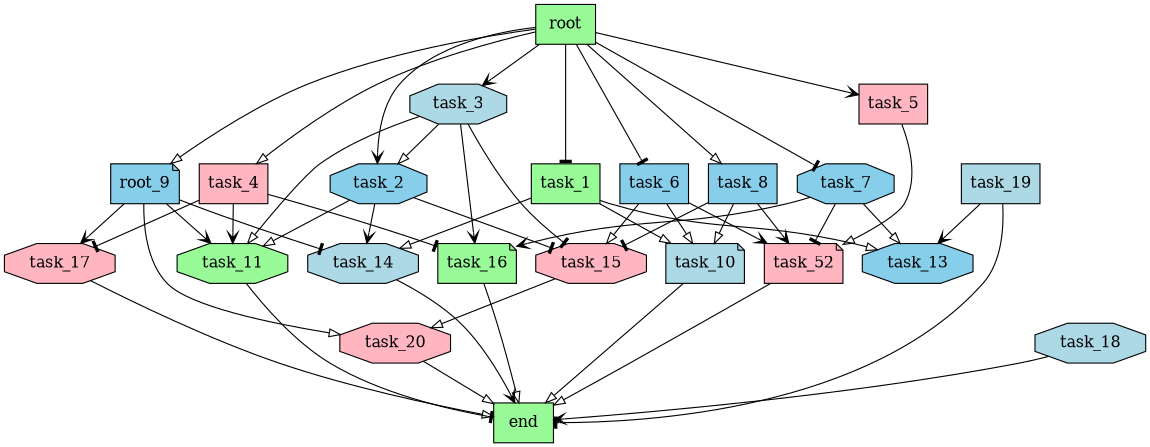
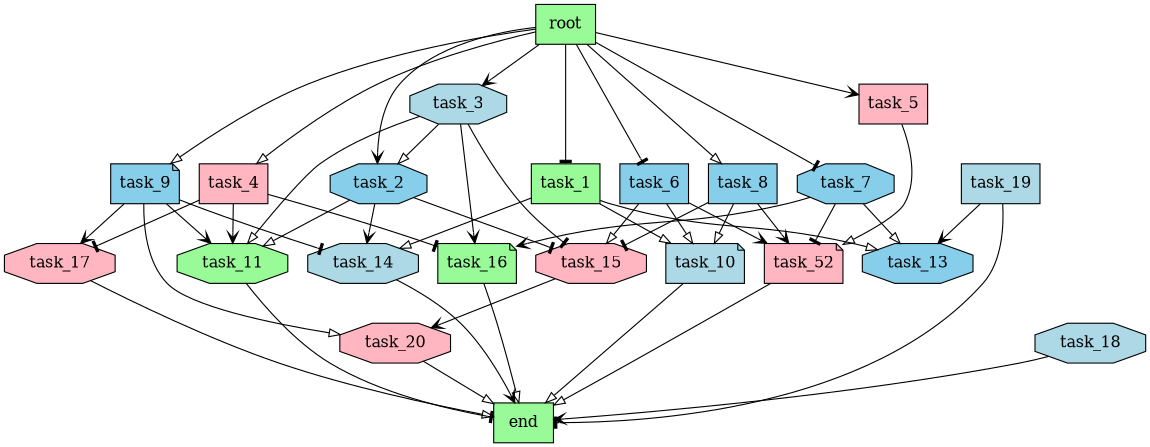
node "root_9": label "root_9" -> "task_9"
edge "task_15" -> "task_20": arrowhead onormal -> vee
